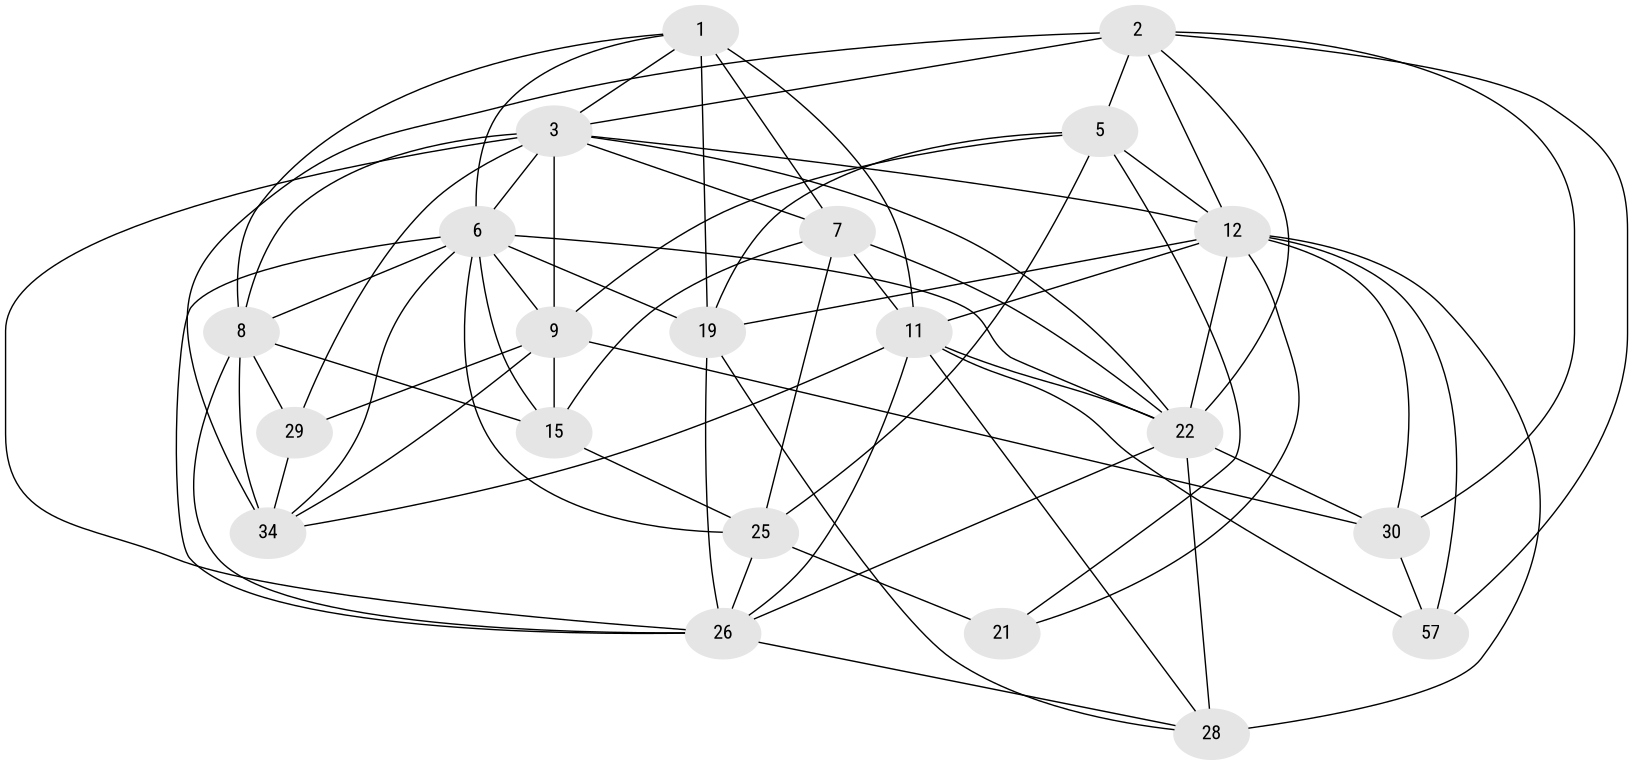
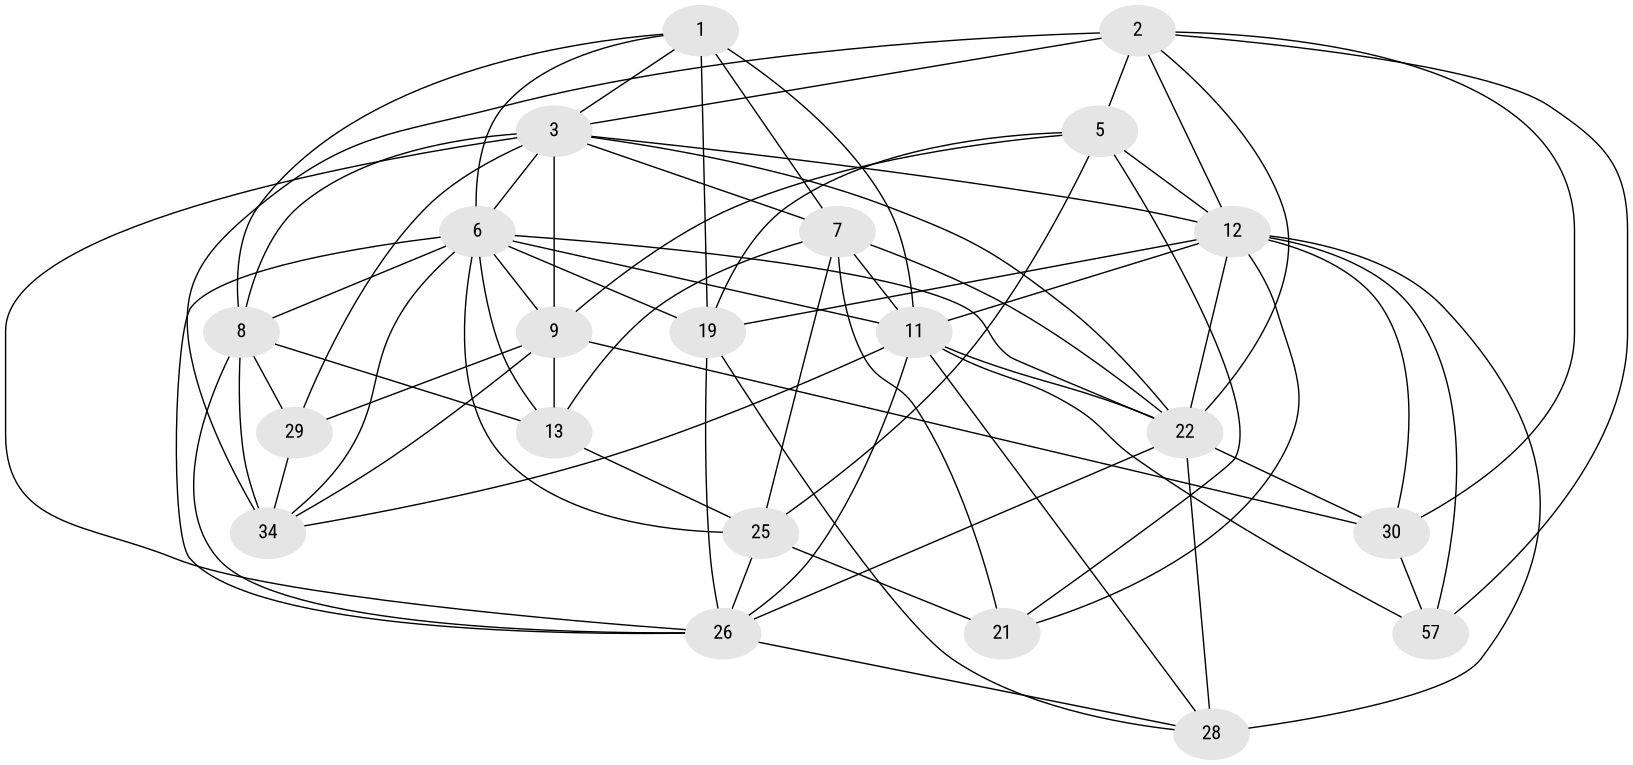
edge "6" -- "11": added
node "15": label "15" -> "13"
edge "7" -- "21": added
